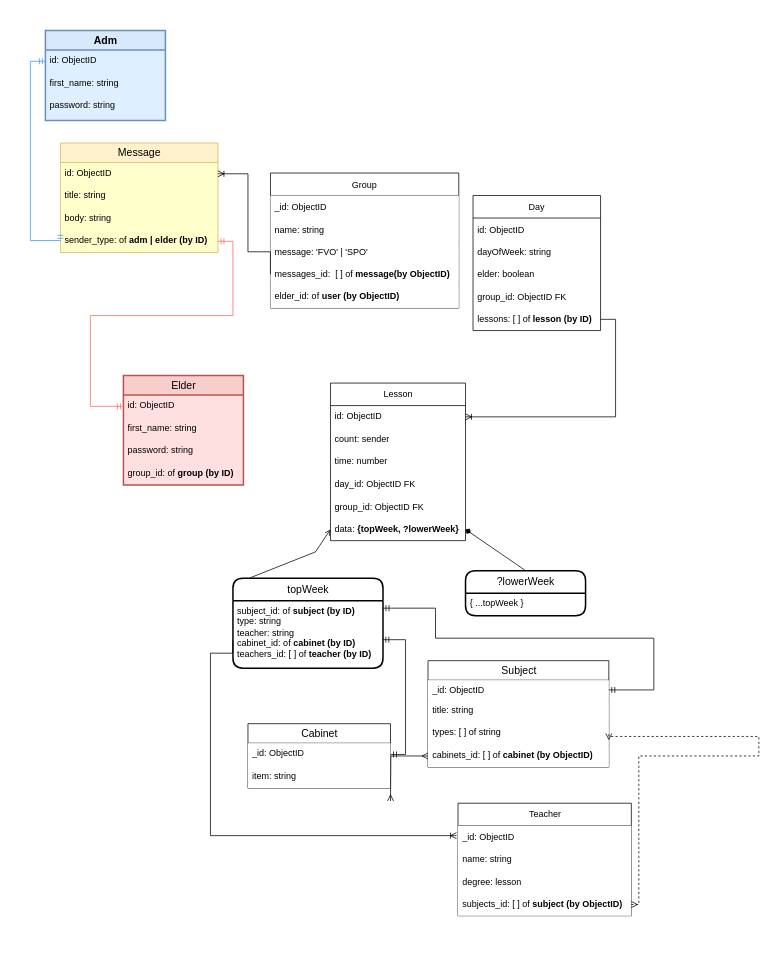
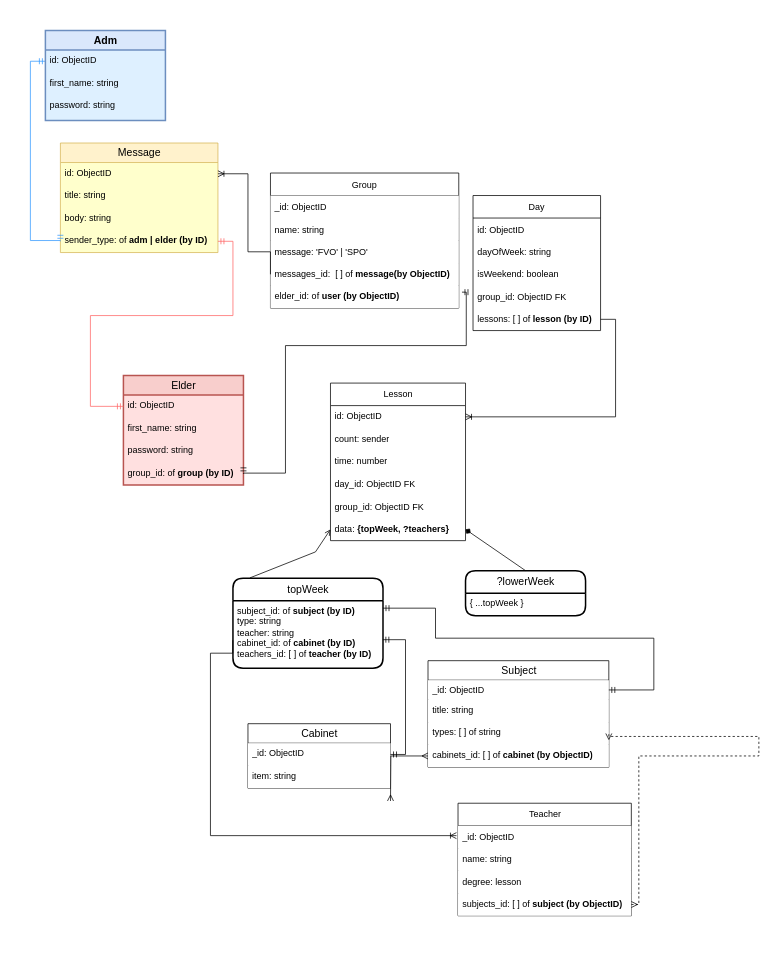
node "elder: boolean": label "elder: boolean" -> "isWeekend: boolean"
edge "elder_id: of user (by ObjectID)" -- "group_id: of group (by ID)": added
node "data: {topWeek, ?lowerWeek}": label "data: {topWeek, ?lowerWeek}" -> "data: {topWeek, ?teachers}"
